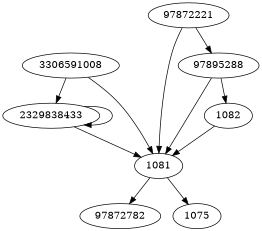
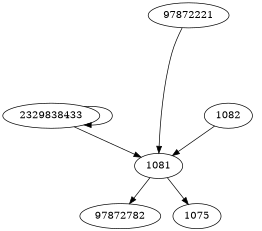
node "3306591008": removed
node "97895288": removed
